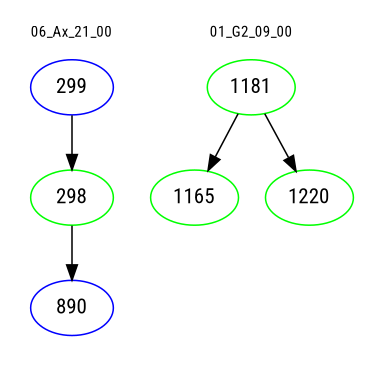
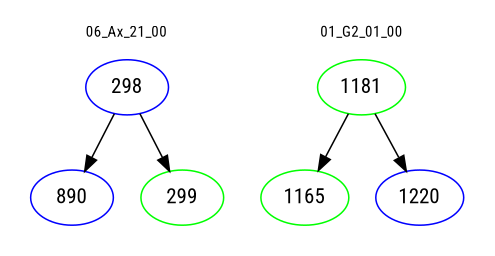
cluster "01_G2_09_00": label "01_G2_09_00" -> "01_G2_01_00"
node "299": color blue -> green
edge "299" -> "298": reversed
node "298": color green -> blue
node "1220": color green -> blue
